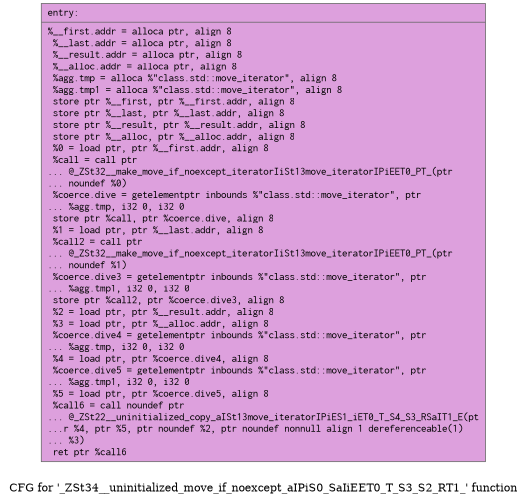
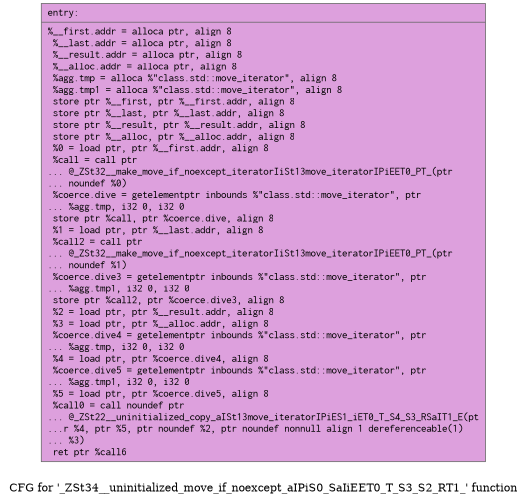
node "entry:": text "%call6 = call noundef ptr" -> "%call0 = call noundef ptr"
